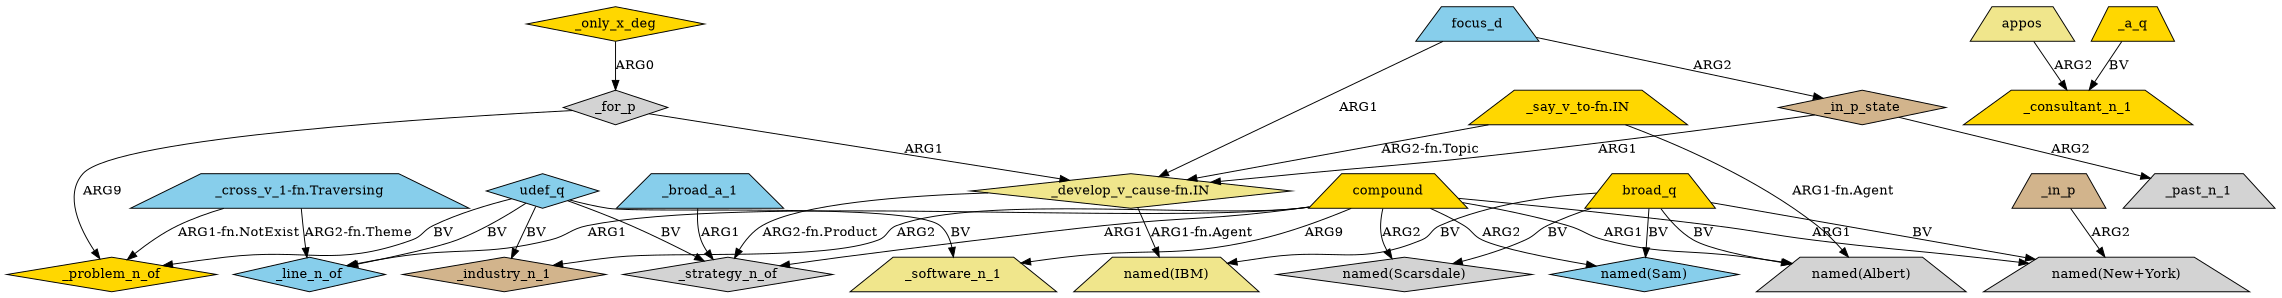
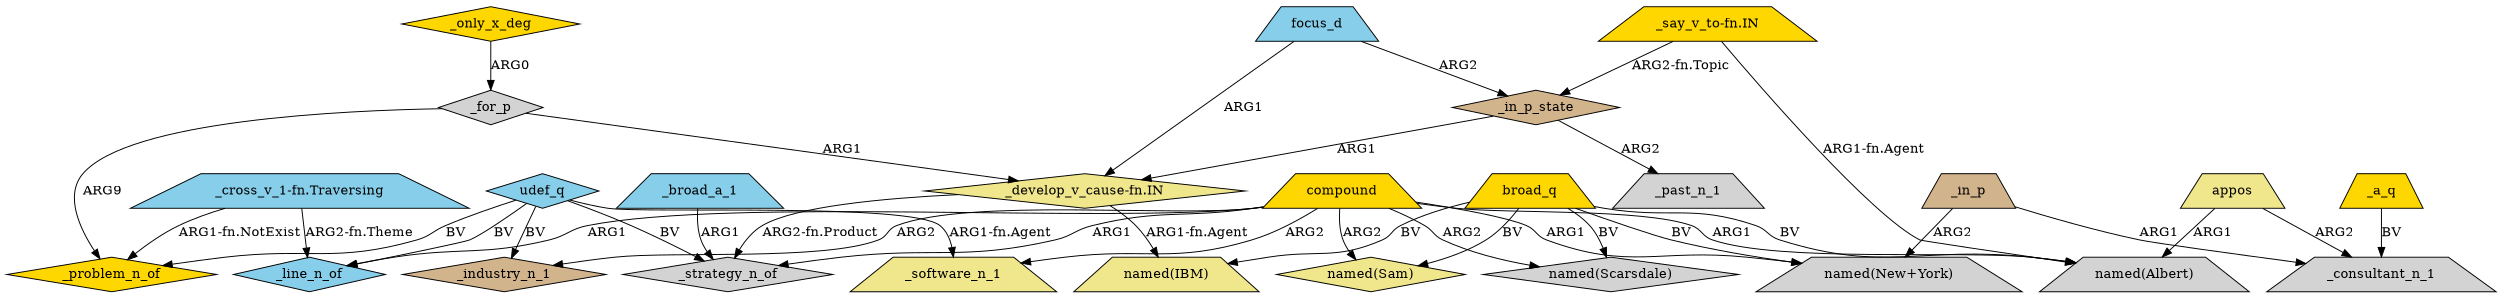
node "_consultant_n_1": fillcolor gold -> lightgrey
edge "_say_v_to-fn.IN" -> "_develop_v_cause-fn.IN": now "_say_v_to-fn.IN" -> "_in_p_state"
edge "appos" -> "named(Albert)": added, label "ARG1"
edge "udef_q" -> "_software_n_1": label "BV" -> "ARG1-fn.Agent"
edge "compound" -> "_software_n_1": label "ARG9" -> "ARG2"
edge "_in_p" -> "_consultant_n_1": added, label "ARG1"
node "named(Sam)": fillcolor skyblue -> khaki
